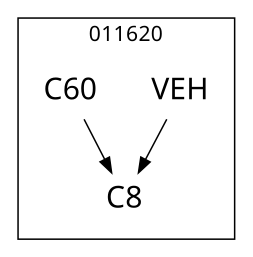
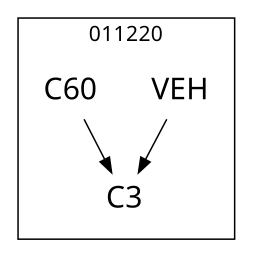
cluster "011620": label "011620" -> "011220"
node "C8": label "C8" -> "C3"
